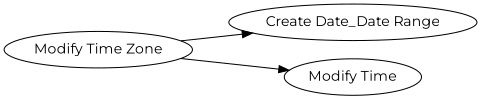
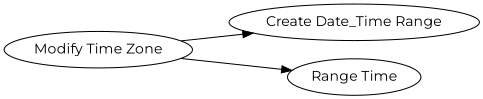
node "Create Date_Date Range": label "Create Date_Date Range" -> "Create Date_Time Range"
node "Modify Time": label "Modify Time" -> "Range Time"
